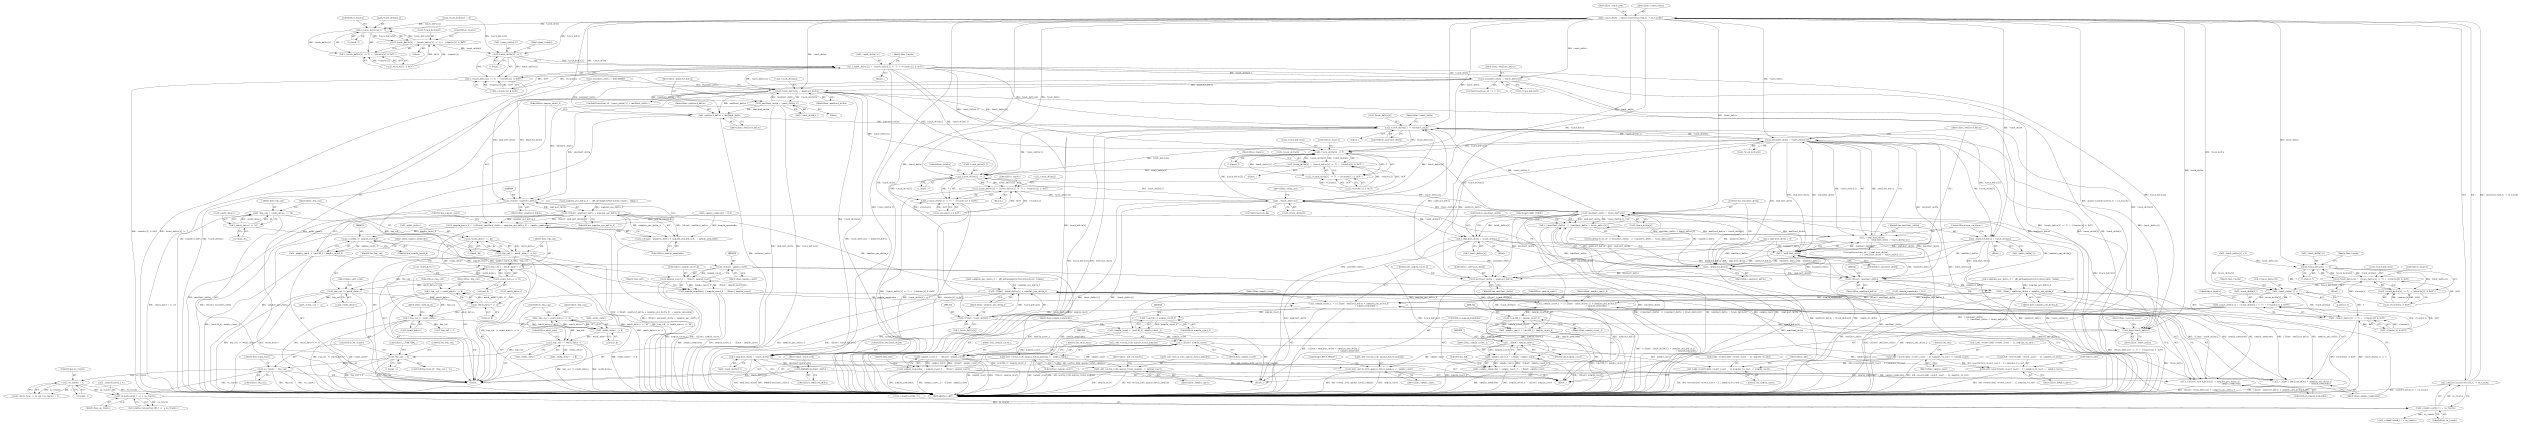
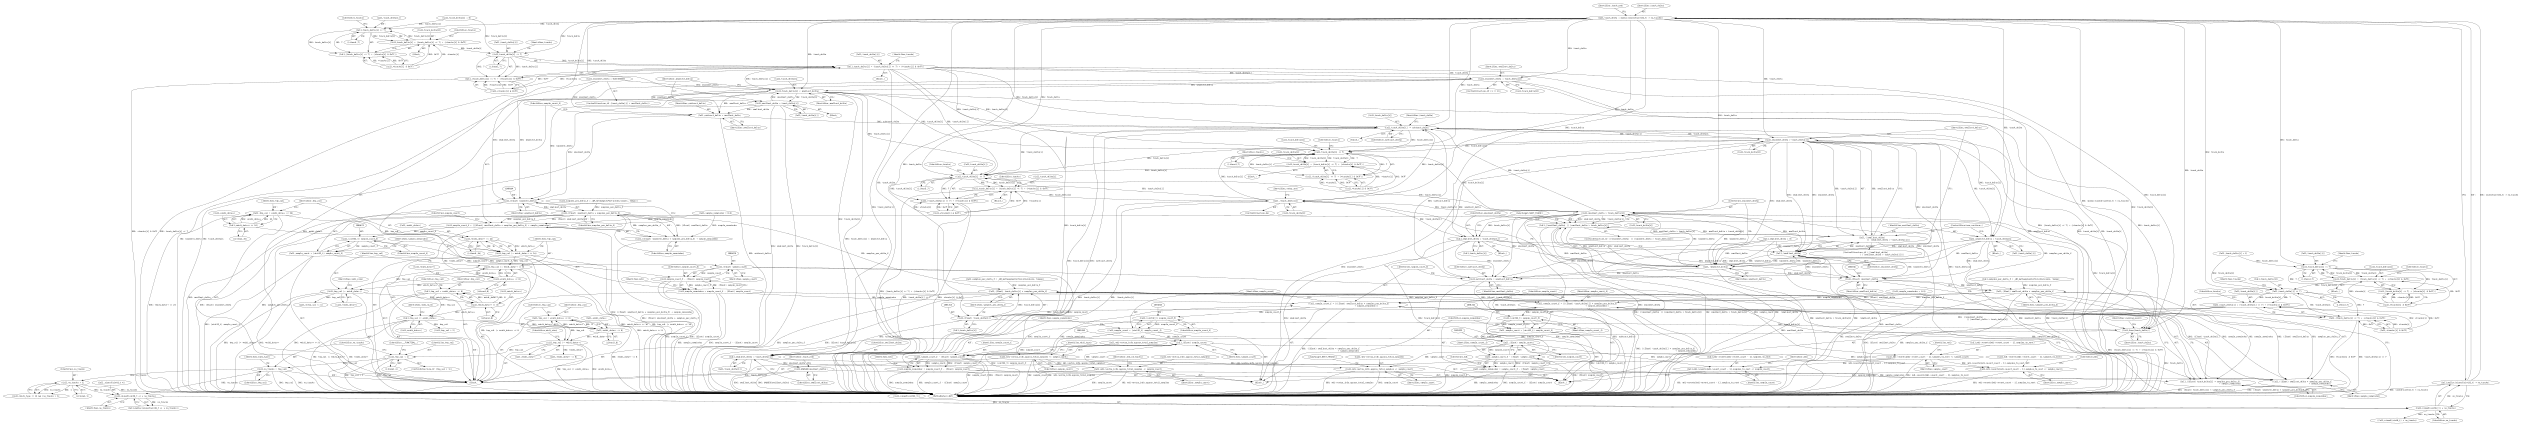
edge "(Call,track_delta[i] < smallest_delta)" -> "(ControlStructure,if (track_delta[i] < smallest_delta))": now "(Call,smallest_delta = 0xffffffff)" -> "(ControlStructure,if (track_delta[i] < smallest_delta))"
